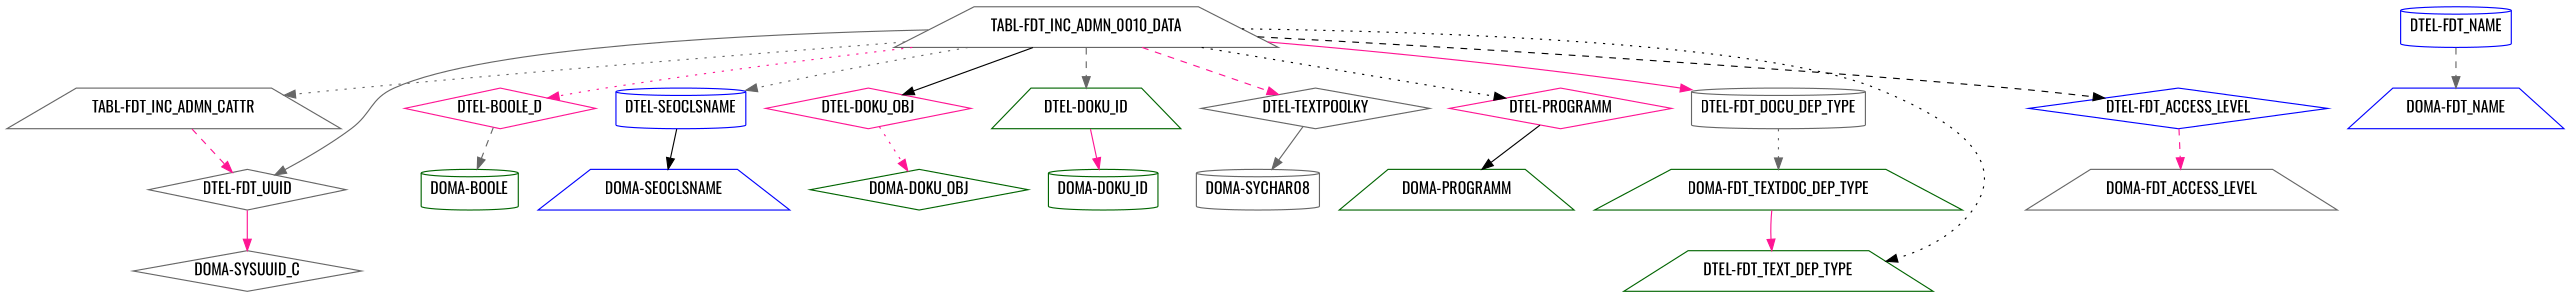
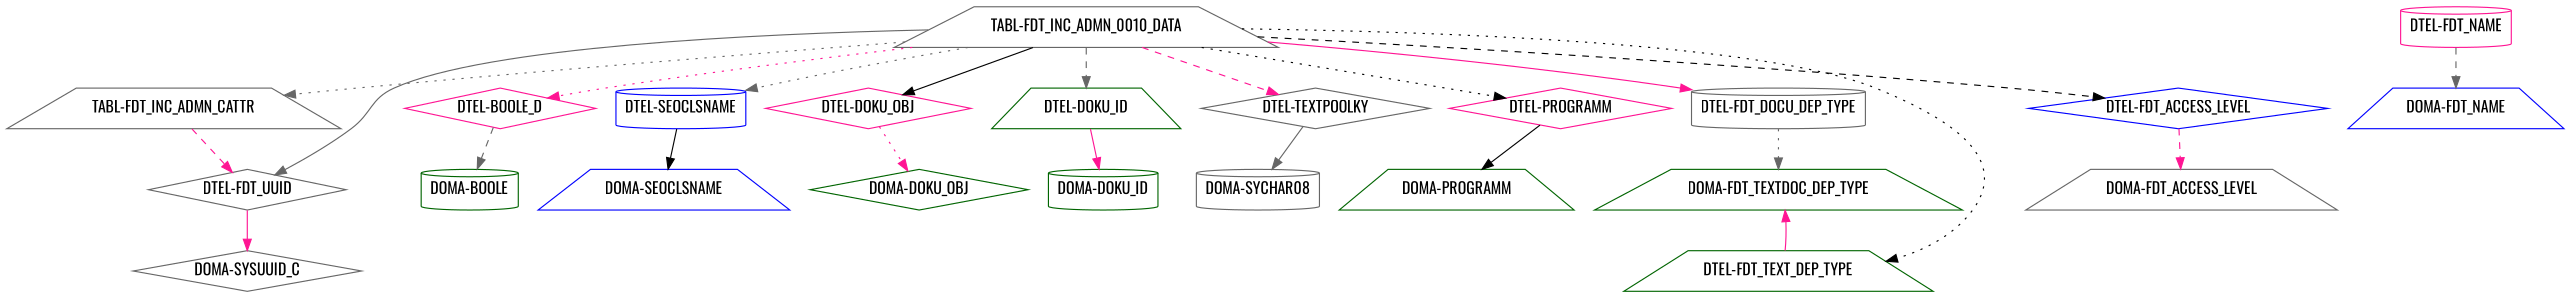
node "DTEL-FDT_NAME": color blue -> deeppink
edge "DOMA-FDT_TEXTDOC_DEP_TYPE" -> "DTEL-FDT_TEXT_DEP_TYPE": reversed
